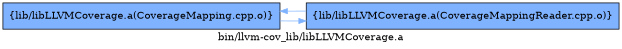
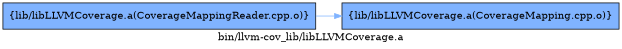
edge "{lib/libLLVMCoverage.a(CoverageMapping.cpp.o)}" -> "{lib/libLLVMCoverage.a(CoverageMappingReader.cpp.o)}": removed
